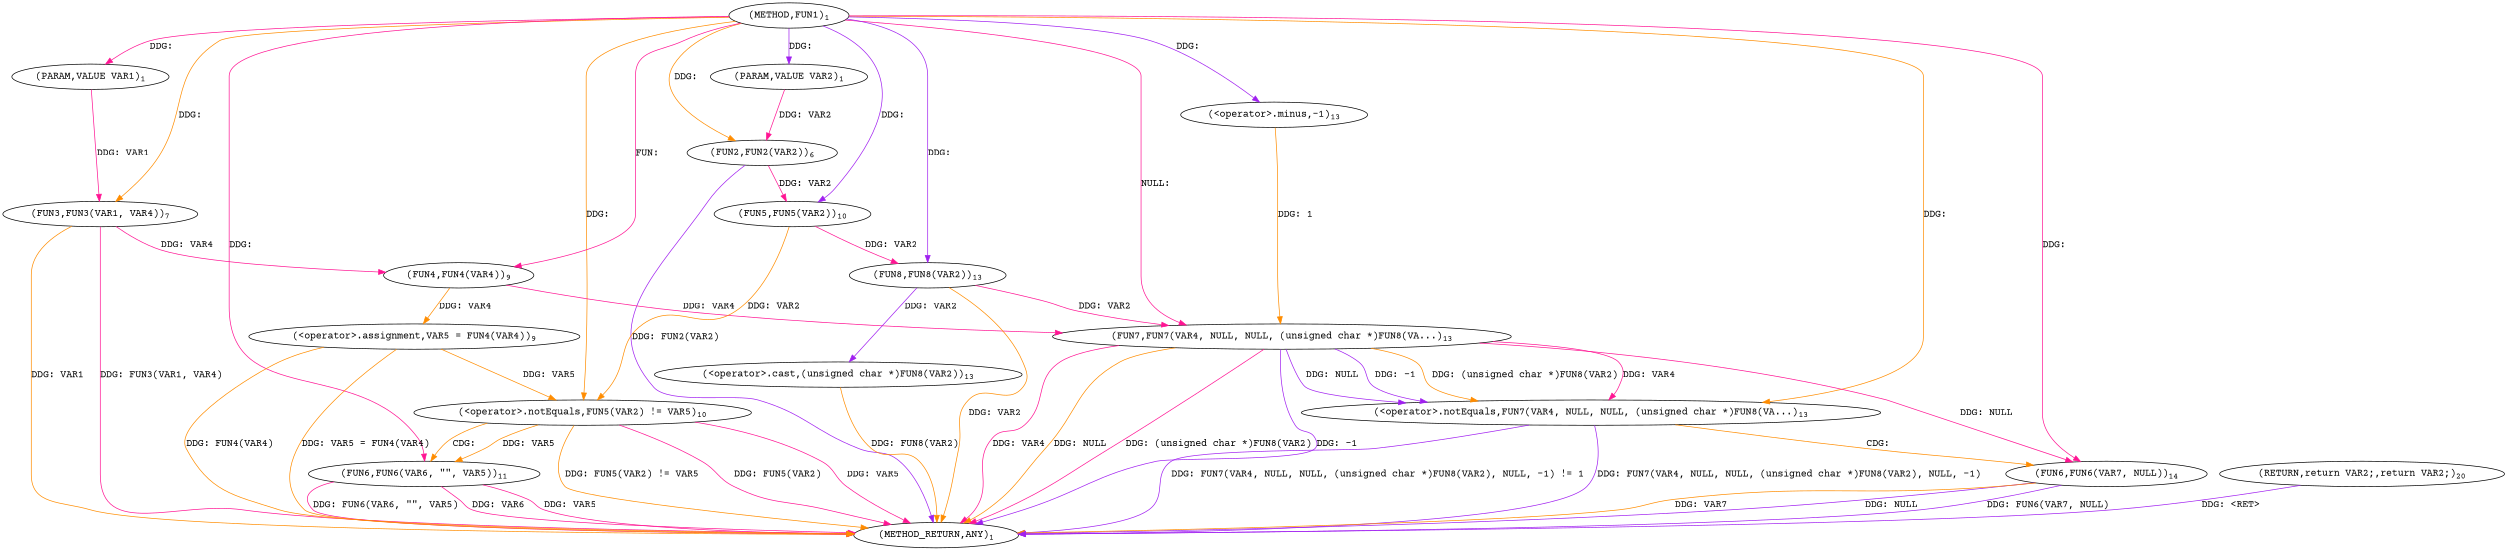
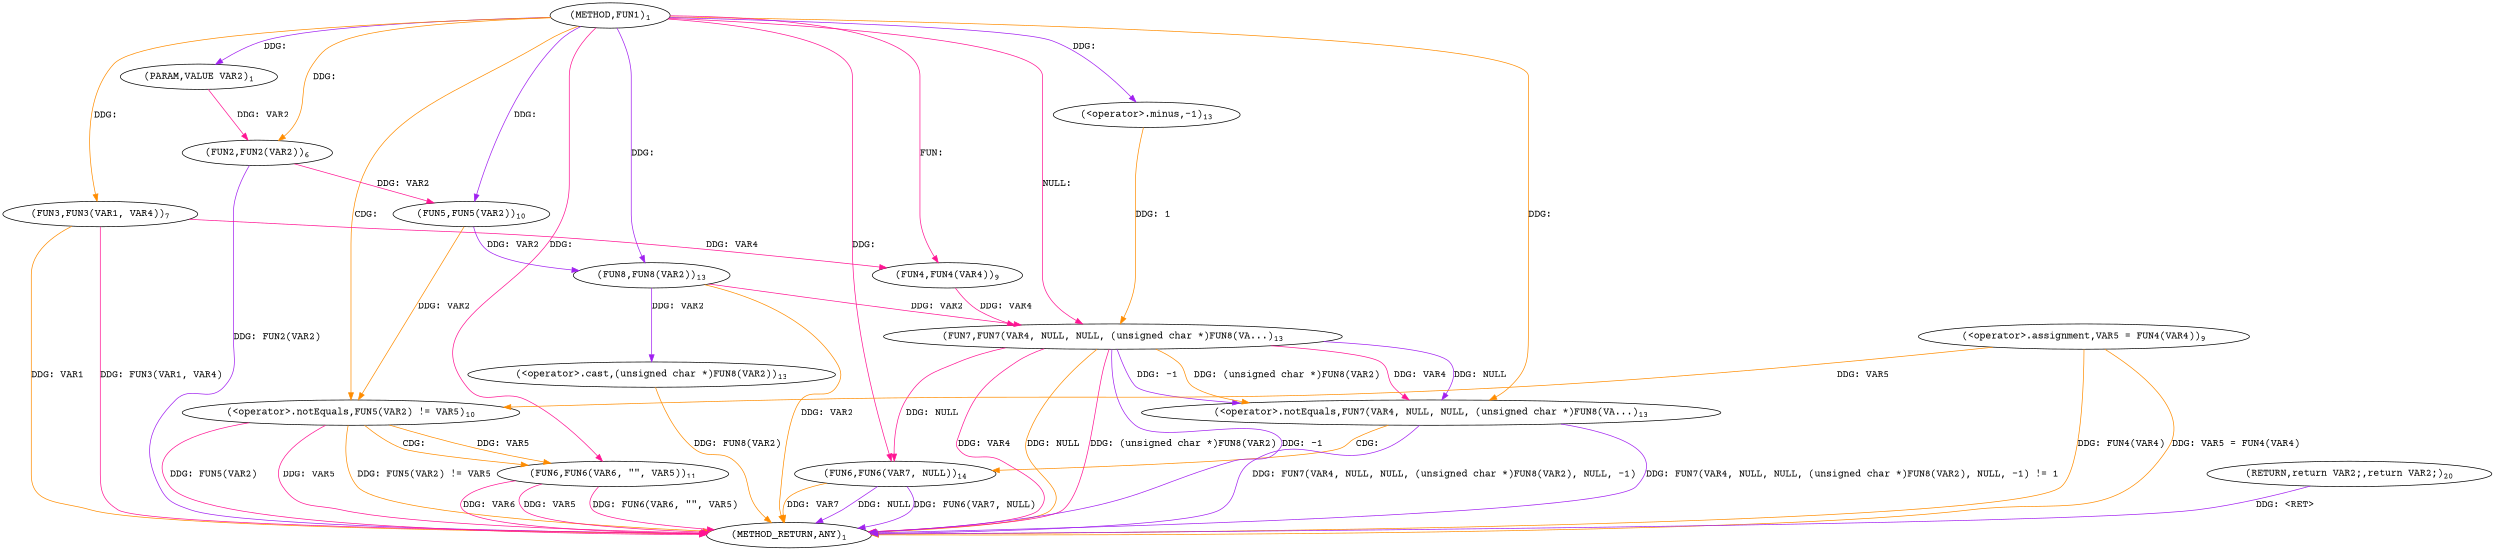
node "(PARAM,VALUE VAR1)": removed
edge "(METHOD,FUN1)" -> "(<operator>.notEquals,FUN5(VAR2) != VAR5)": label "DDG: " -> "CDG: "
edge "(FUN5,FUN5(VAR2))" -> "(FUN8,FUN8(VAR2))": color deeppink -> purple
edge "(FUN4,FUN4(VAR4))" -> "(<operator>.assignment,VAR5 = FUN4(VAR4))": removed, label "DDG: VAR4"
